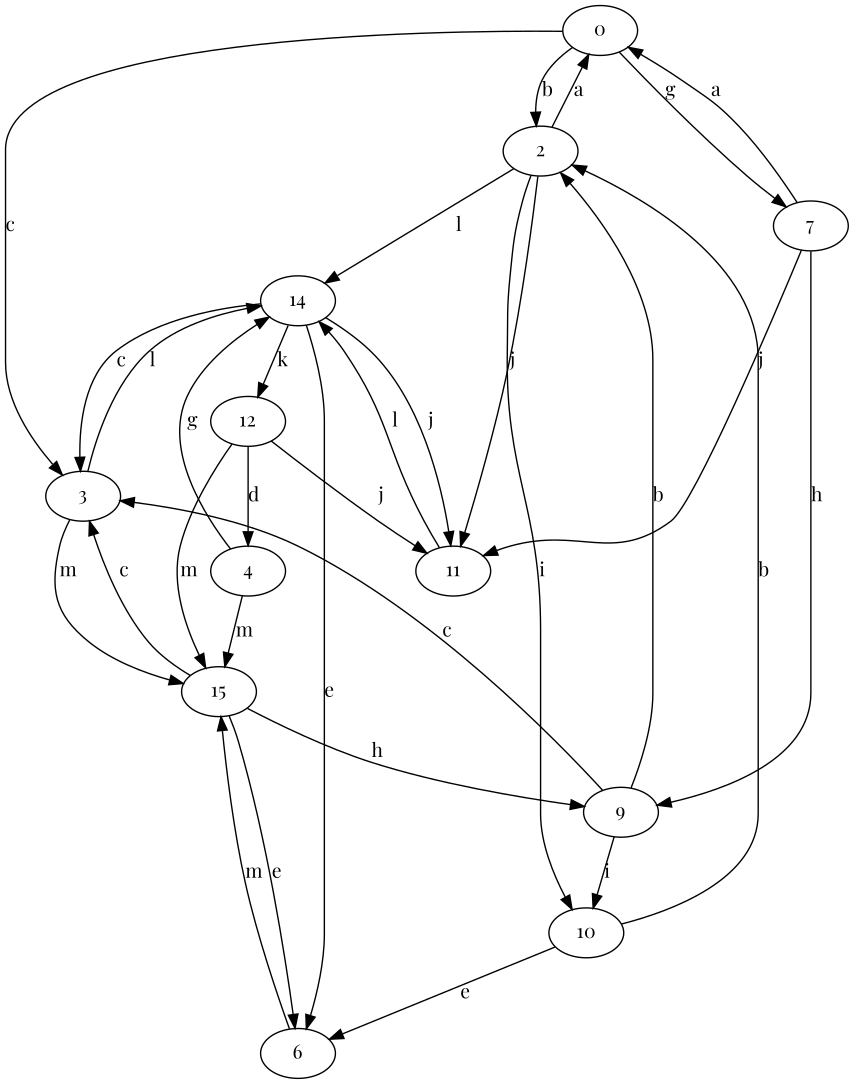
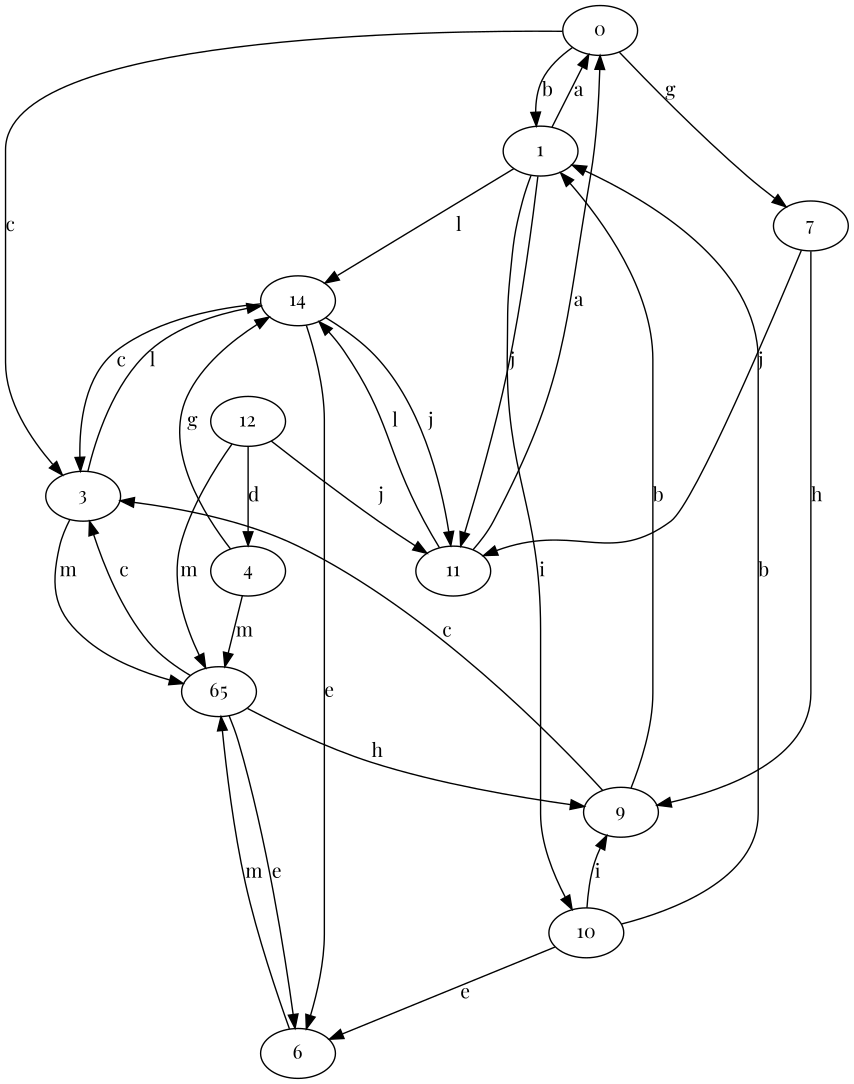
edge "7" -> "0": now "11" -> "0"
node "2": label "2" -> "1"
edge "14" -> "12": removed, label "k"
node "15": label "15" -> "65"
edge "9" -> "10": reversed
